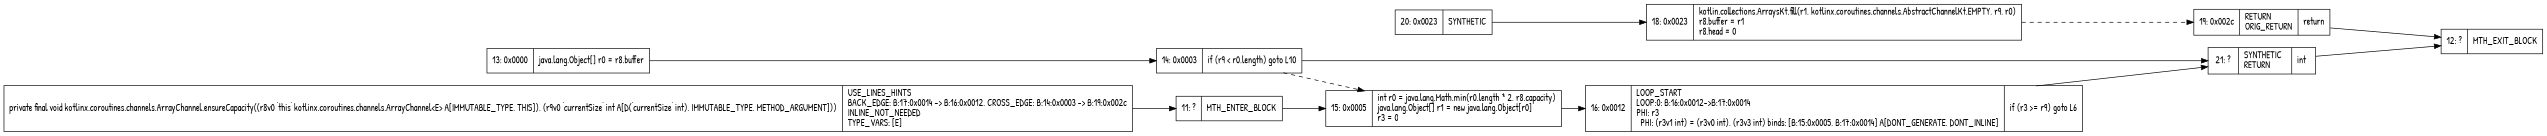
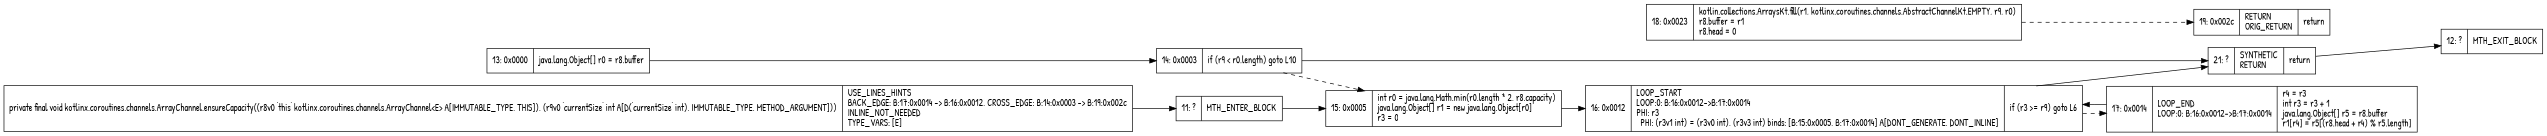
node "20: 0x0023": removed
edge "19: 0x002c" -> "12: ?": removed
node "21: ?": text "int" -> "return"
node "17: 0x0014": added
